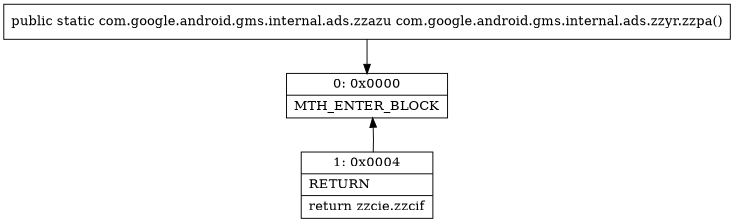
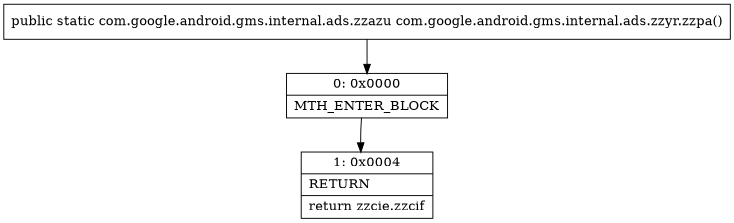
edge "1: 0x0004" -> "0: 0x0000": reversed
